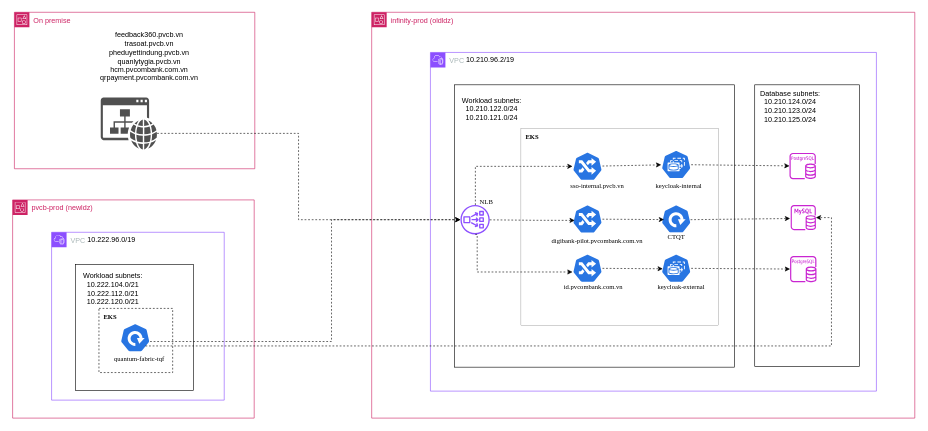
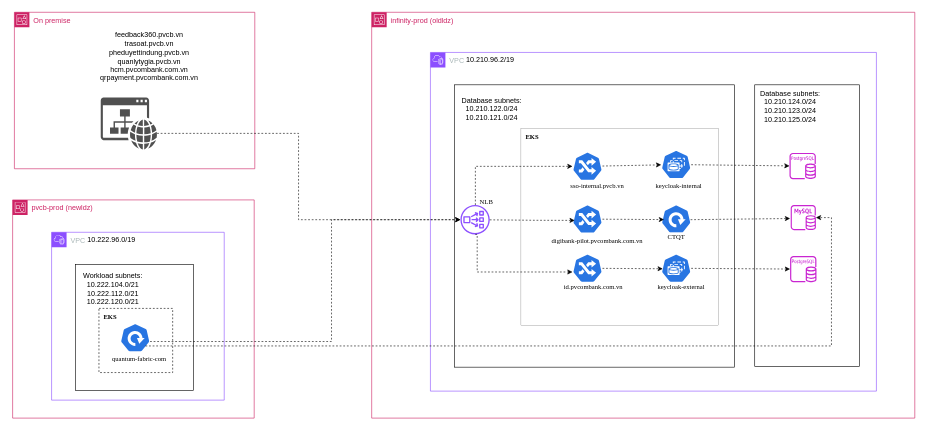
node "Workload subnets: 10.210.122.0/24 10.210.121.0/24": label "Workload subnets: 10.210.122.0/24 10.210.121.0/24" -> "Database subnets: 10.210.122.0/24 10.210.121.0/24"
node "quantum-fabric-tqf": label "quantum-fabric-tqf" -> "quantum-fabric-com"
